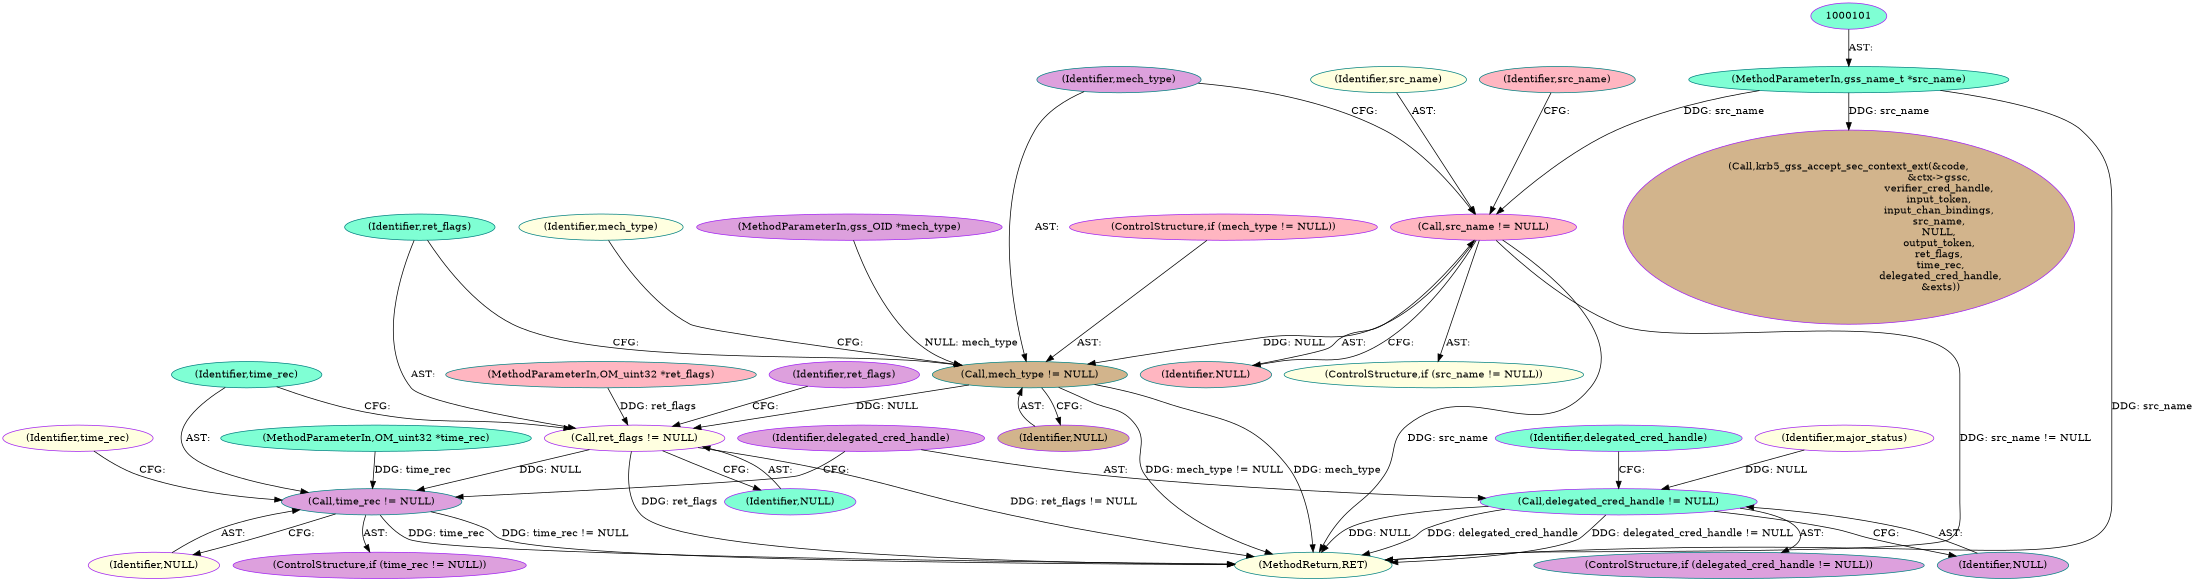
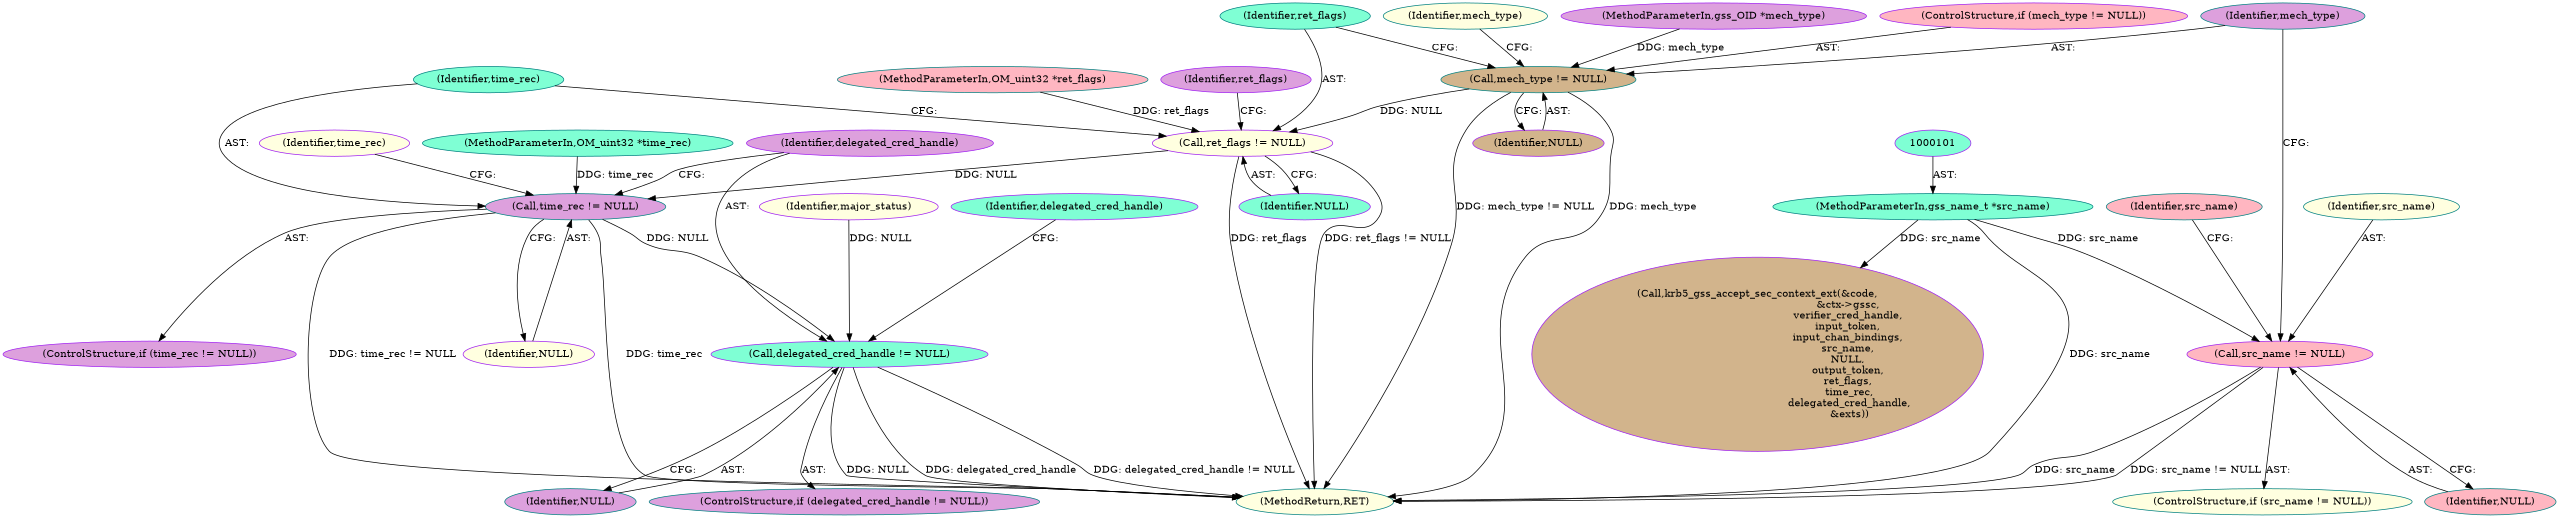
edge "(Call,time_rec != NULL)" -> "(Call,delegated_cred_handle != NULL)": added, label "DDG: NULL"
edge "(Call,src_name != NULL)" -> "(Call,mech_type != NULL)": removed, label "DDG: NULL"
edge "(MethodParameterIn,gss_OID *mech_type)" -> "(Call,mech_type != NULL)": label "NULL: mech_type" -> "DDG: mech_type"
